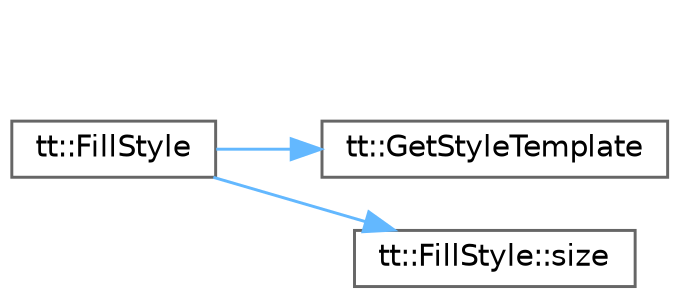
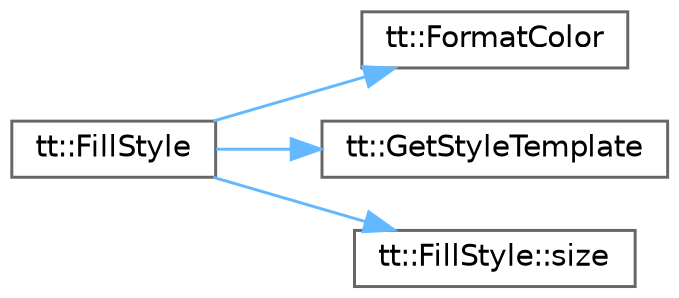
node "tt::FormatColor": added
